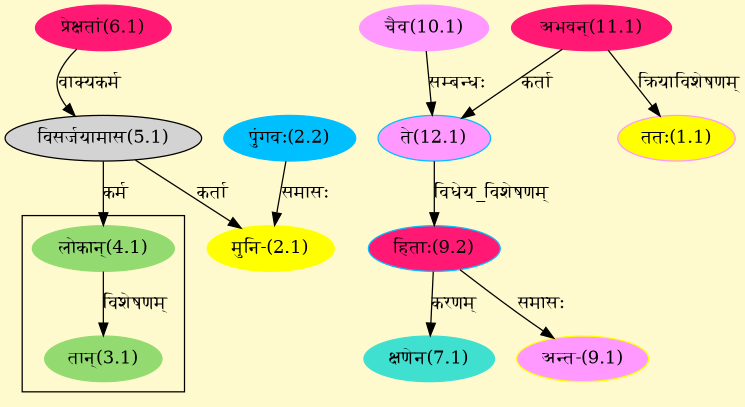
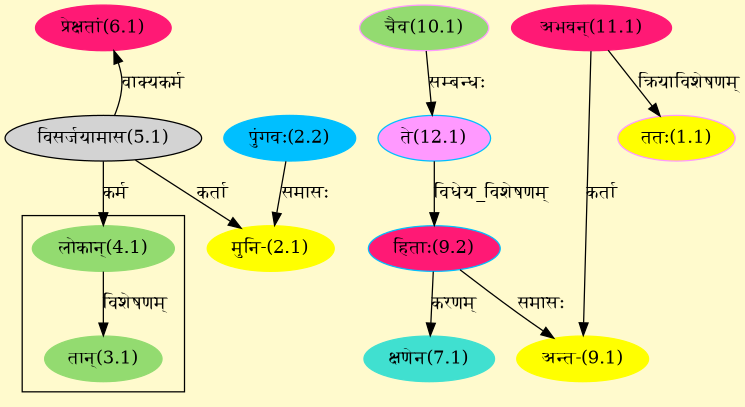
node "चैव(10.1)": fillcolor #ff99ff -> #93db70
edge "प्रेक्षतां(6.1)" -> "विसर्जयामास(5.1)": reversed
edge "अभवन्(11.1)" -> "ते(12.1)": now "अभवन्(11.1)" -> "अन्त-(9.1)"
node "अन्त-(9.1)": fillcolor #ff99ff -> #ffff00
